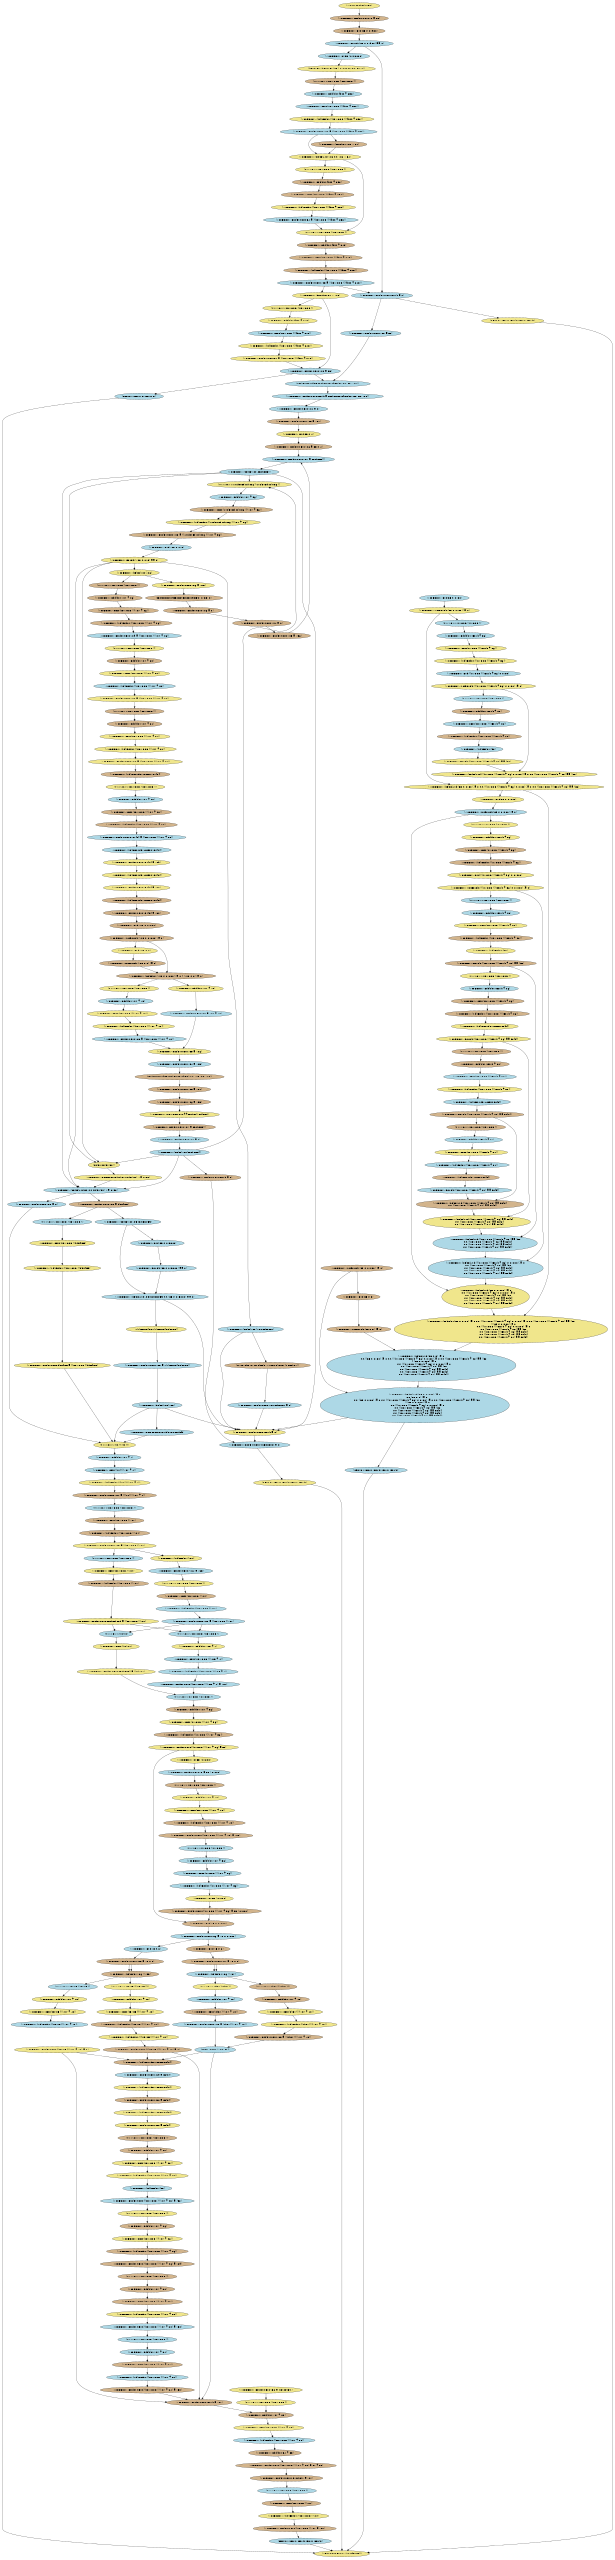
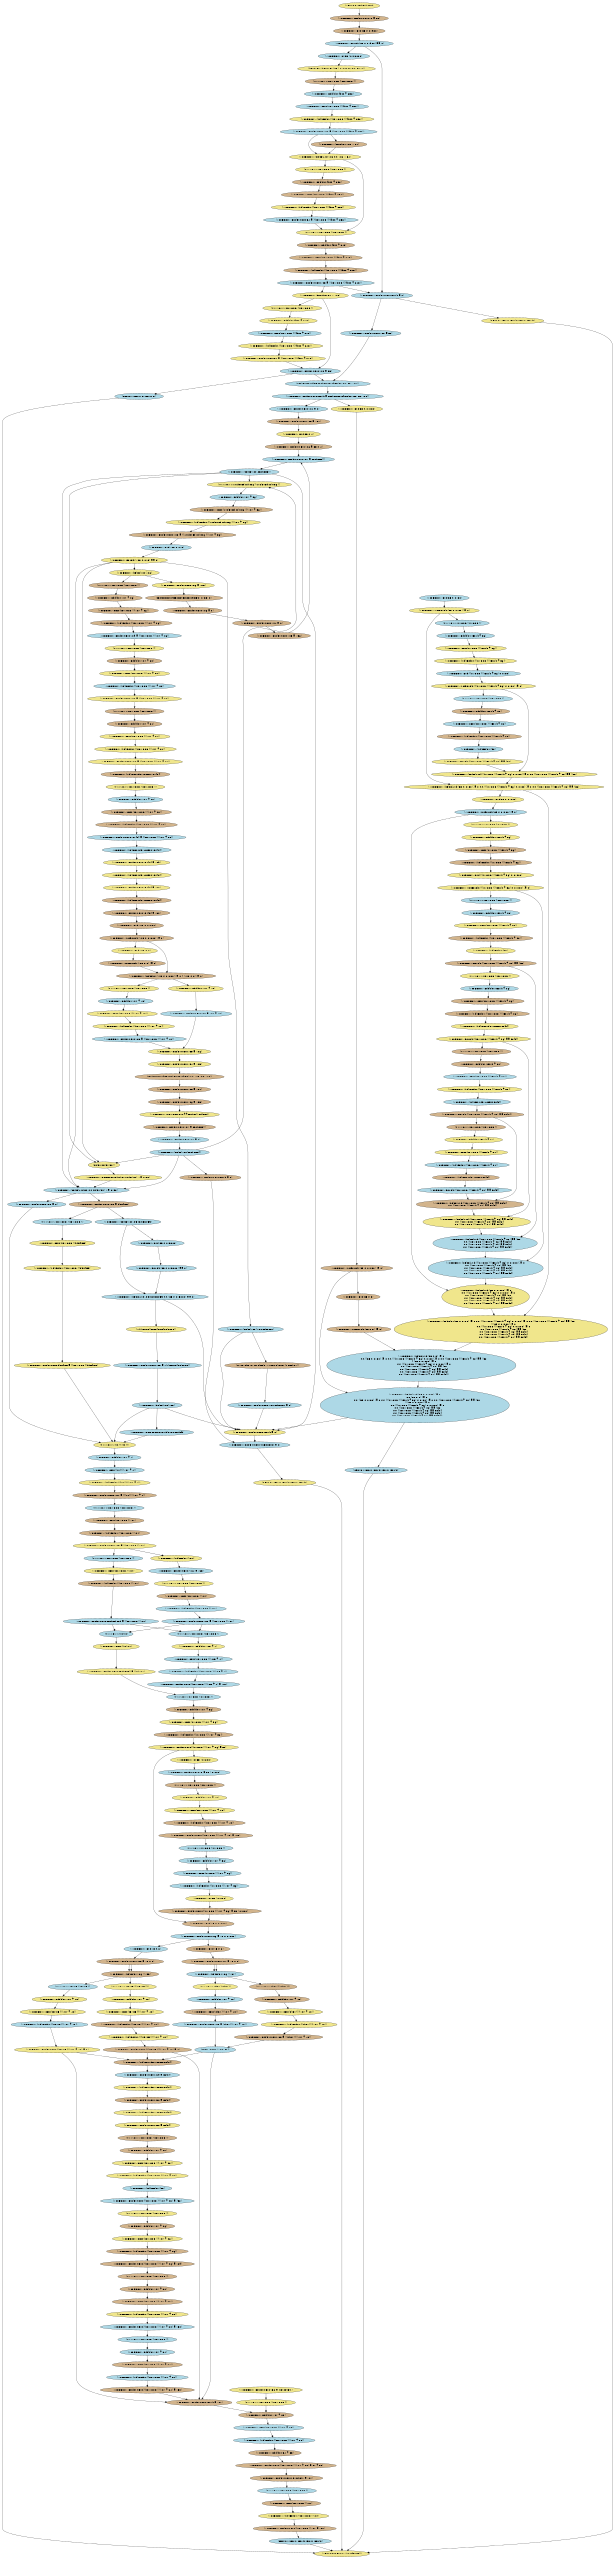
node "(WORD,cache_insert)": label "(WORD,cache_insert)" -> "(METHOD,cache_insert)"
node "(<operator>.and,a5 & 0x180)": added
node "(<operator>.assignment,v34 = v15)": fillcolor lightblue -> khaki
node "(<operator>.addition,result + 24)": fillcolor lightblue -> khaki
node "(whine_malloc,whine_malloc(1028))": label "(whine_malloc,whine_malloc(1028))" -> "(whine_malloc,tail_malloc(1028))"
node "(<operator>.assignment,cache_head = *(_DWORD *)v17)": fillcolor khaki -> lightblue
edge "(<operator>.indirection,*(_BYTE *)(v17 + 40))" -> "(<operator>.assignment,*(_BYTE *)(v17 + 40) = 0)": added
node "(<operator>.cast,(_DWORD *)(v17 + 28))": fillcolor khaki -> lightblue
